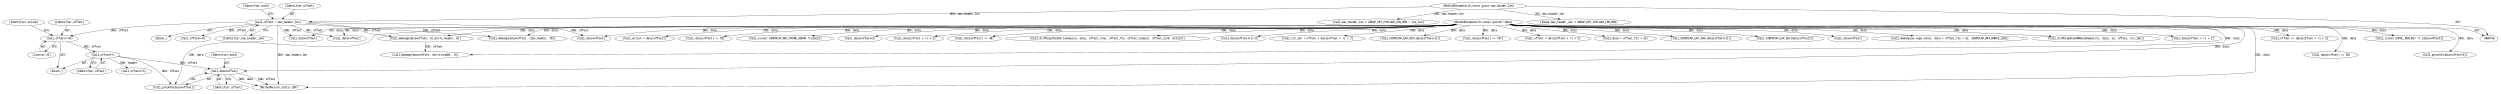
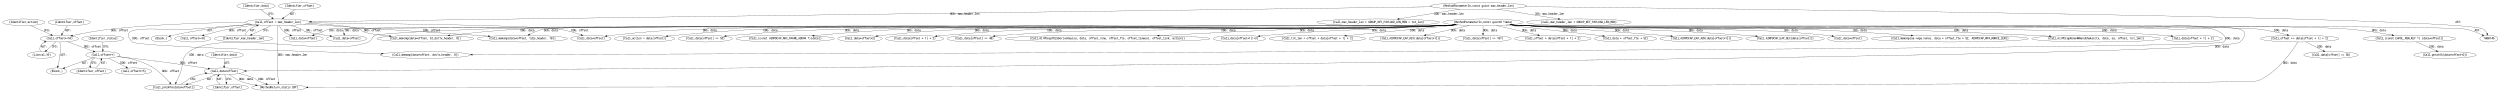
node "(Block,mac_header_len + GROUP_KEY_PAYLOAD_LEN_MIN)": label "(Block,mac_header_len + GROUP_KEY_PAYLOAD_LEN_MIN)" -> "(Call,mac_header_len + GROUP_KEY_PAYLOAD_LEN_MIN)"
edge "(MethodParameterIn,const guint8 *data)" -> "(Call,data[offset] == 56)": now "(Call,offset += data[offset + 1] + 2)" -> "(Call,data[offset] == 56)"
edge "(MethodParameterIn,const guint8 *data)" -> "(Call,pntoh16(data+offset+2))": now "(Call,(const EAPOL_RSN_KEY *) (data+offset))" -> "(Call,pntoh16(data+offset+2))"
node "(Identifier,status)": added
edge "(Call,memcmp(data+offset, bt_dot1x_header, 8))" -> "(Call,memcmp(data+offset, dot1x_header, 8))": now "(Call,offset = mac_header_len)" -> "(Call,memcmp(data+offset, dot1x_header, 8))"
edge "(Call,offset++)" -> "(Call,offset+=5)": label "DDG: header" -> "DDG: offset"
edge "(MethodParameterIn,const guint8 *data)" -> "(MethodReturn,static INT)": now "(Call,offset += data[offset + 1] + 2)" -> "(MethodReturn,static INT)"
